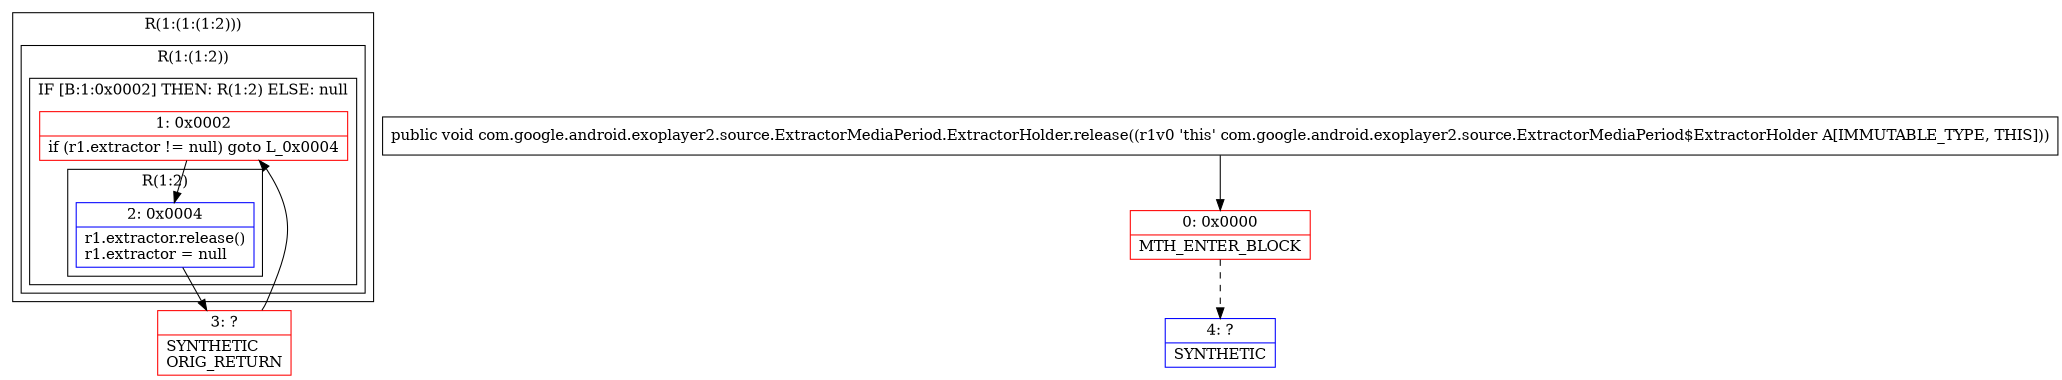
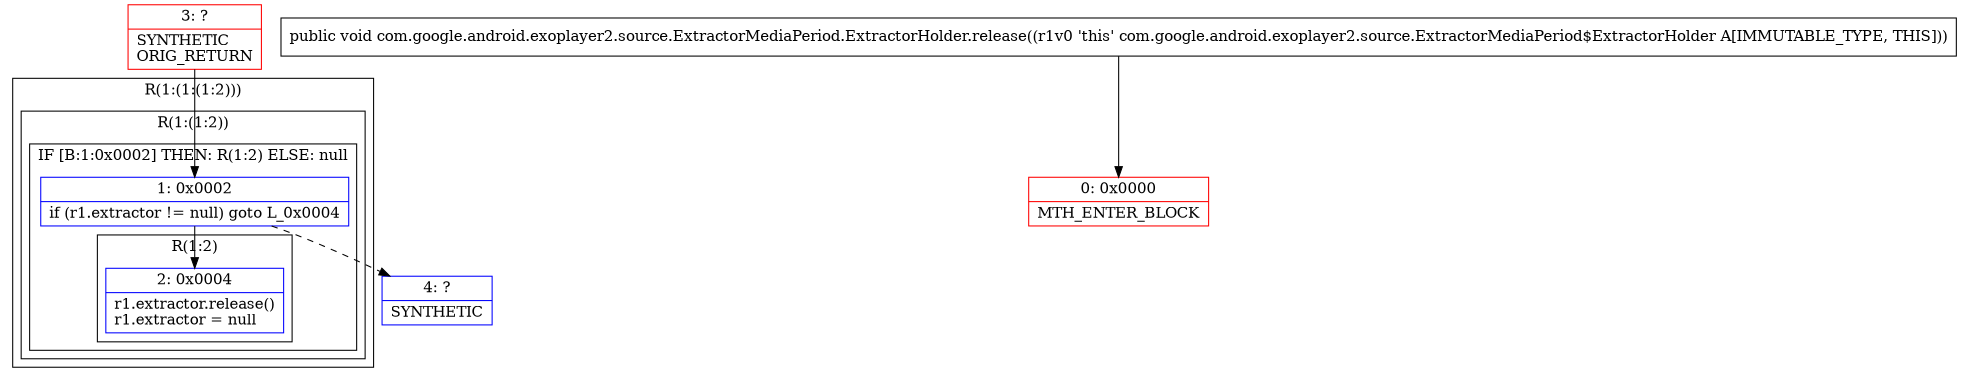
node "1: 0x0002": color red -> blue
edge "2: 0x0004" -> "3: ?": removed
edge "0: 0x0000" -> "4: ?": now "1: 0x0002" -> "4: ?"
